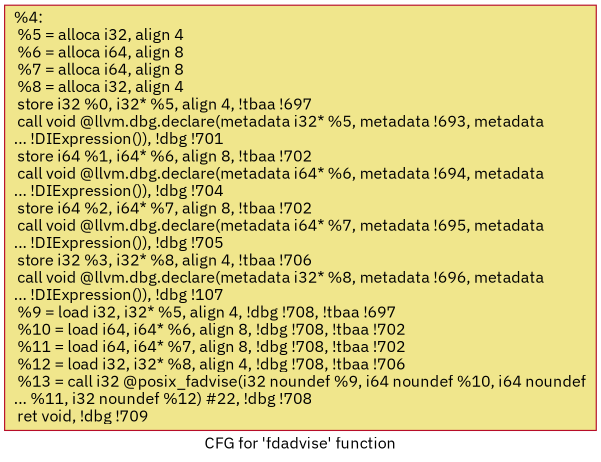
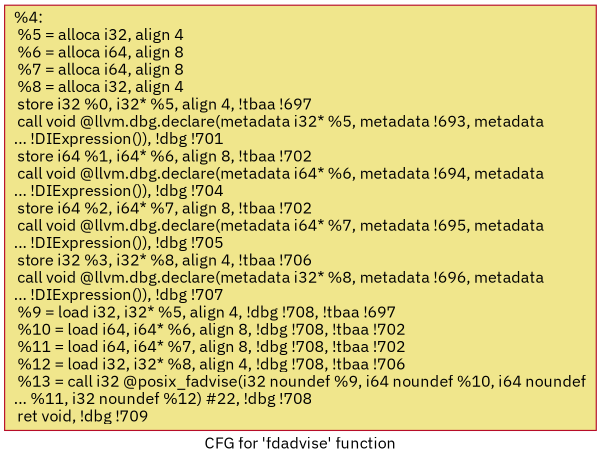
node "%4:": text "... !DIExpression()), !dbg !107" -> "... !DIExpression()), !dbg !707"
